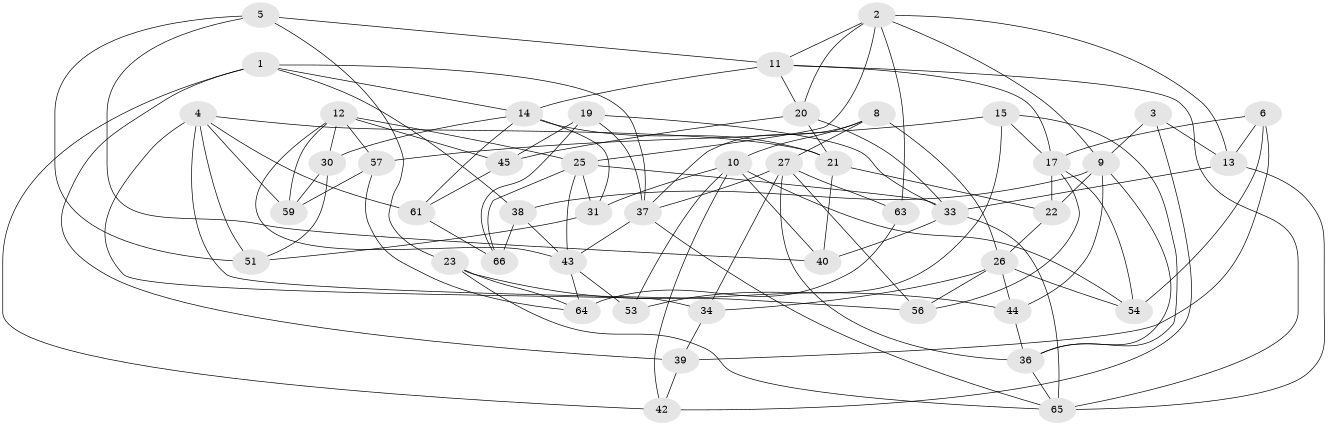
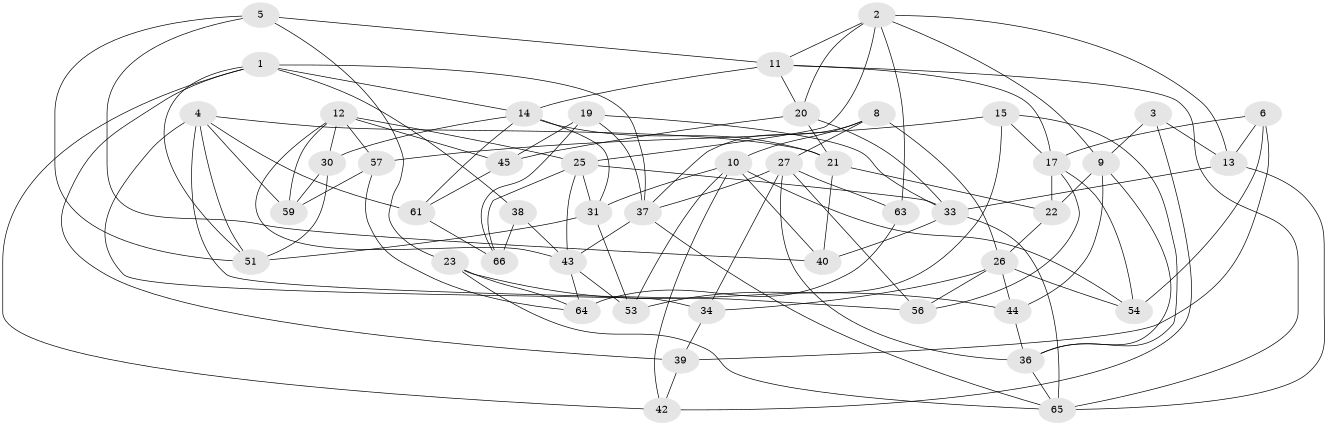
edge "1" -- "51": added
edge "9" -- "38": removed
edge "31" -- "53": added
